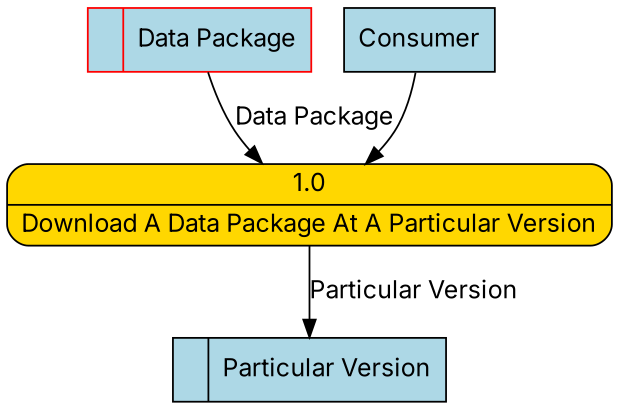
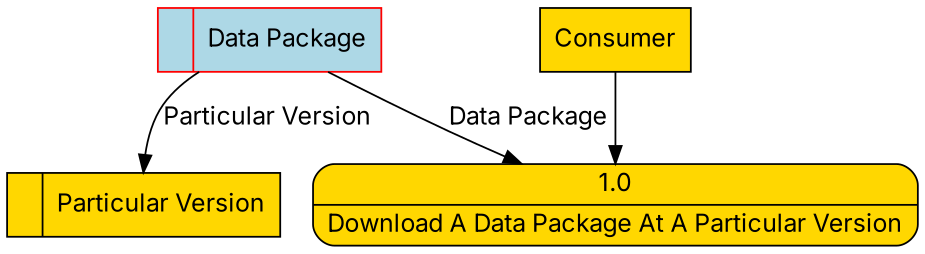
node "Consumer": fillcolor lightblue -> gold
edge "1.0" -> "Particular Version": now "Data Package" -> "Particular Version"
node "Particular Version": fillcolor lightblue -> gold
